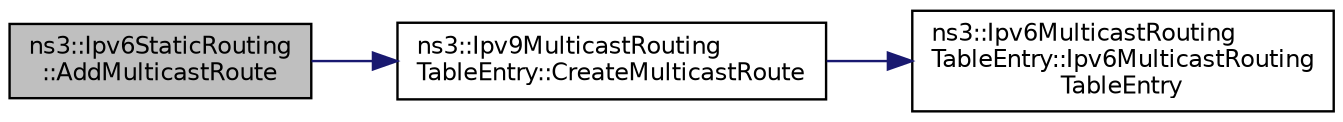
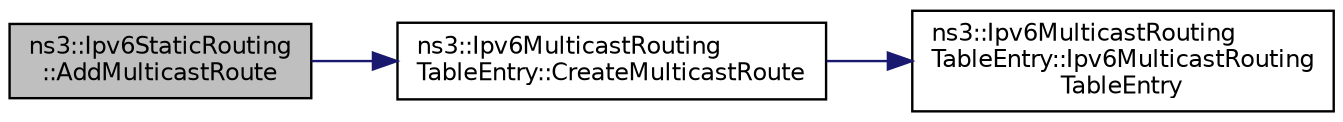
node "ns3::Ipv9MulticastRouting TableEntry::CreateMulticastRoute": label "ns3::Ipv9MulticastRouting TableEntry::CreateMulticastRoute" -> "ns3::Ipv6MulticastRouting TableEntry::CreateMulticastRoute"
